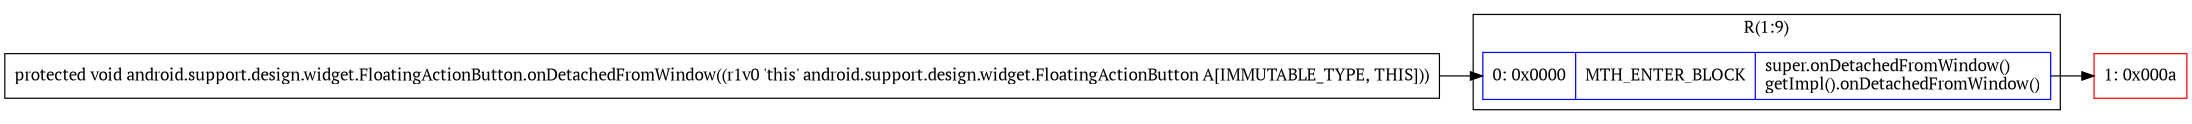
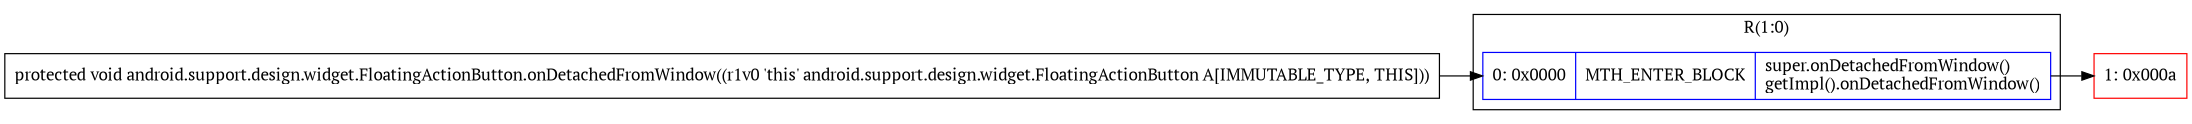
cluster "R(1:9)": label "R(1:9)" -> "R(1:0)"
